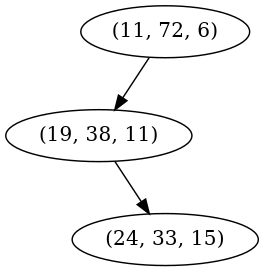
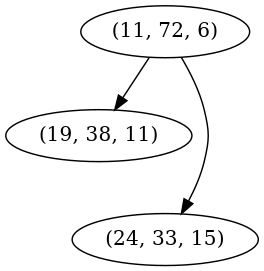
edge "(19, 38, 11)" -> "(24, 33, 15)": now "(11, 72, 6)" -> "(24, 33, 15)"
